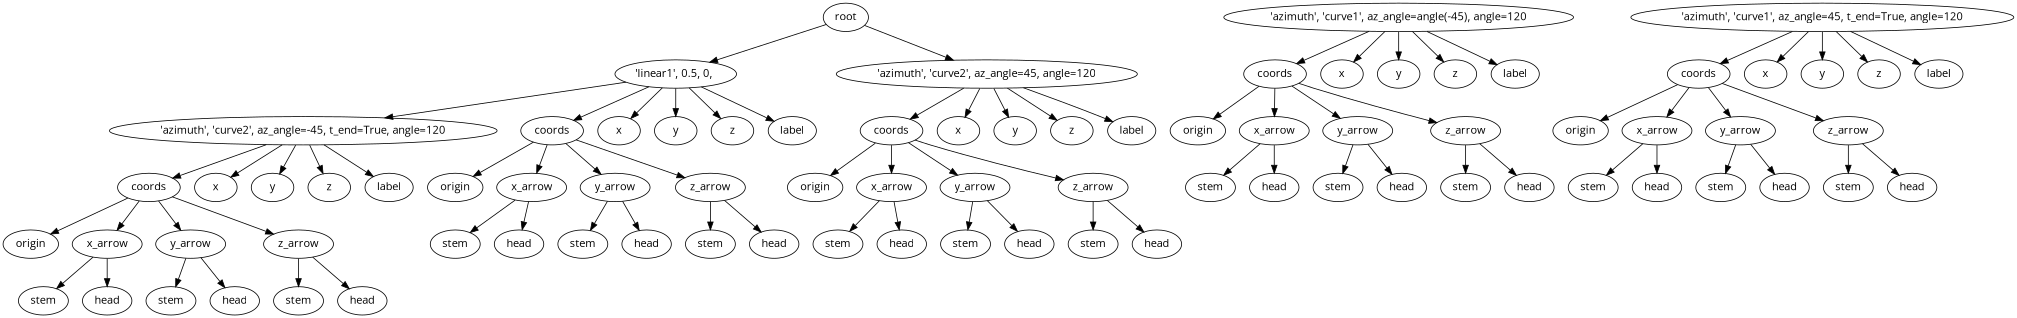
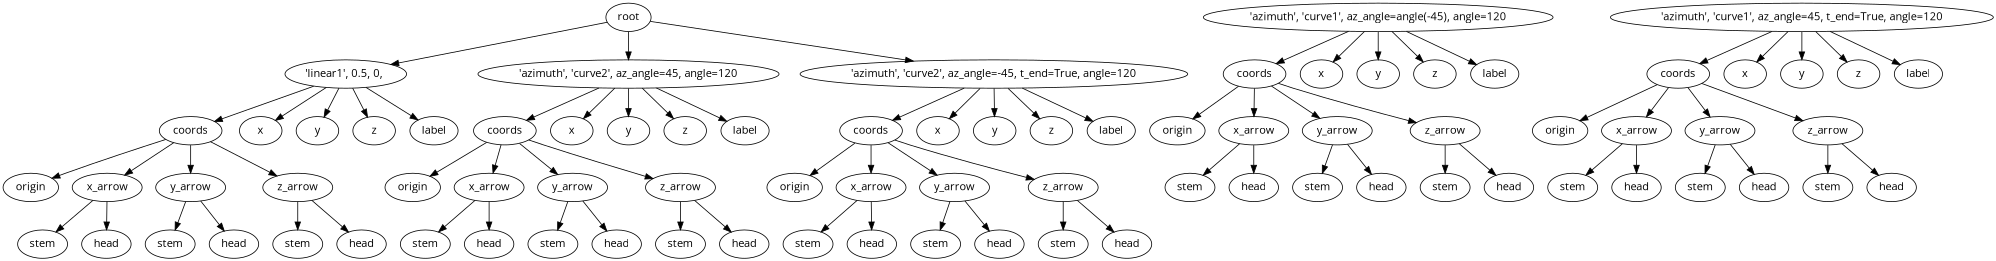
edge "'linear1', 0.5, 0," -> "'azimuth', 'curve2', az_angle=-45, t_end=True, angle=120": now "root" -> "'azimuth', 'curve2', az_angle=-45, t_end=True, angle=120"
